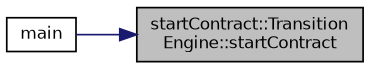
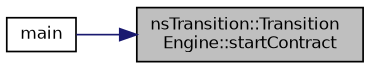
node "startContract::Transition Engine::startContract": label "startContract::Transition Engine::startContract" -> "nsTransition::Transition Engine::startContract"
